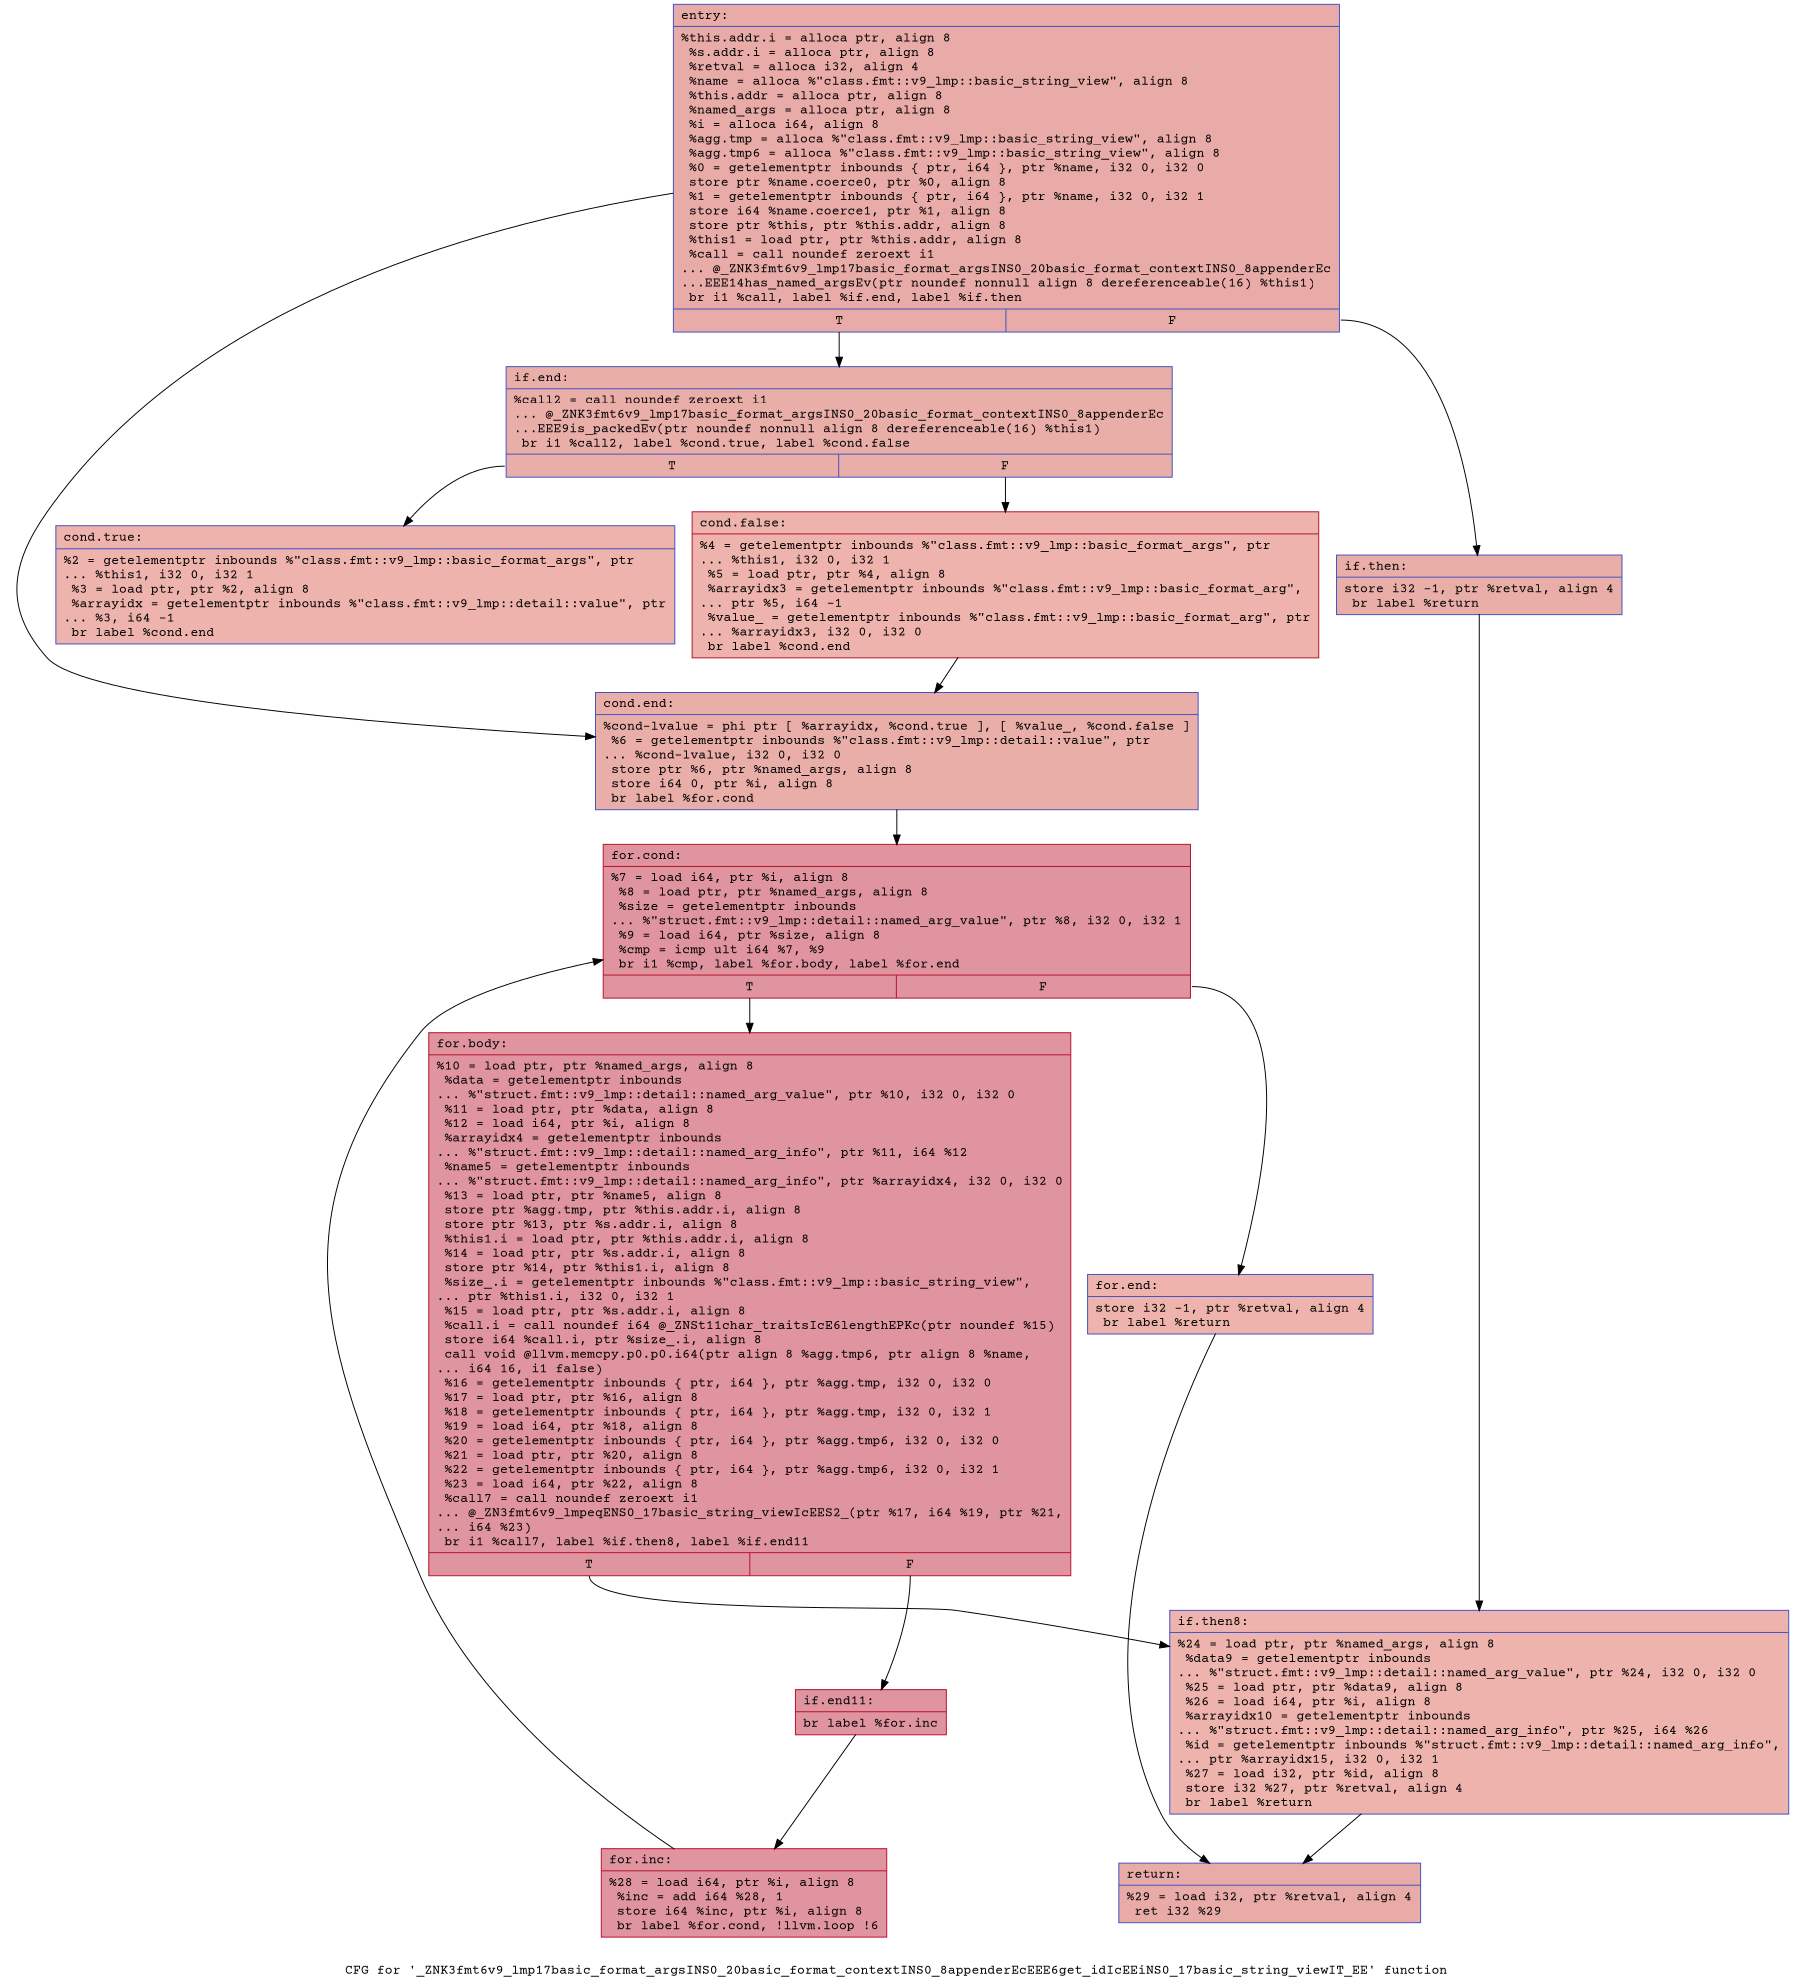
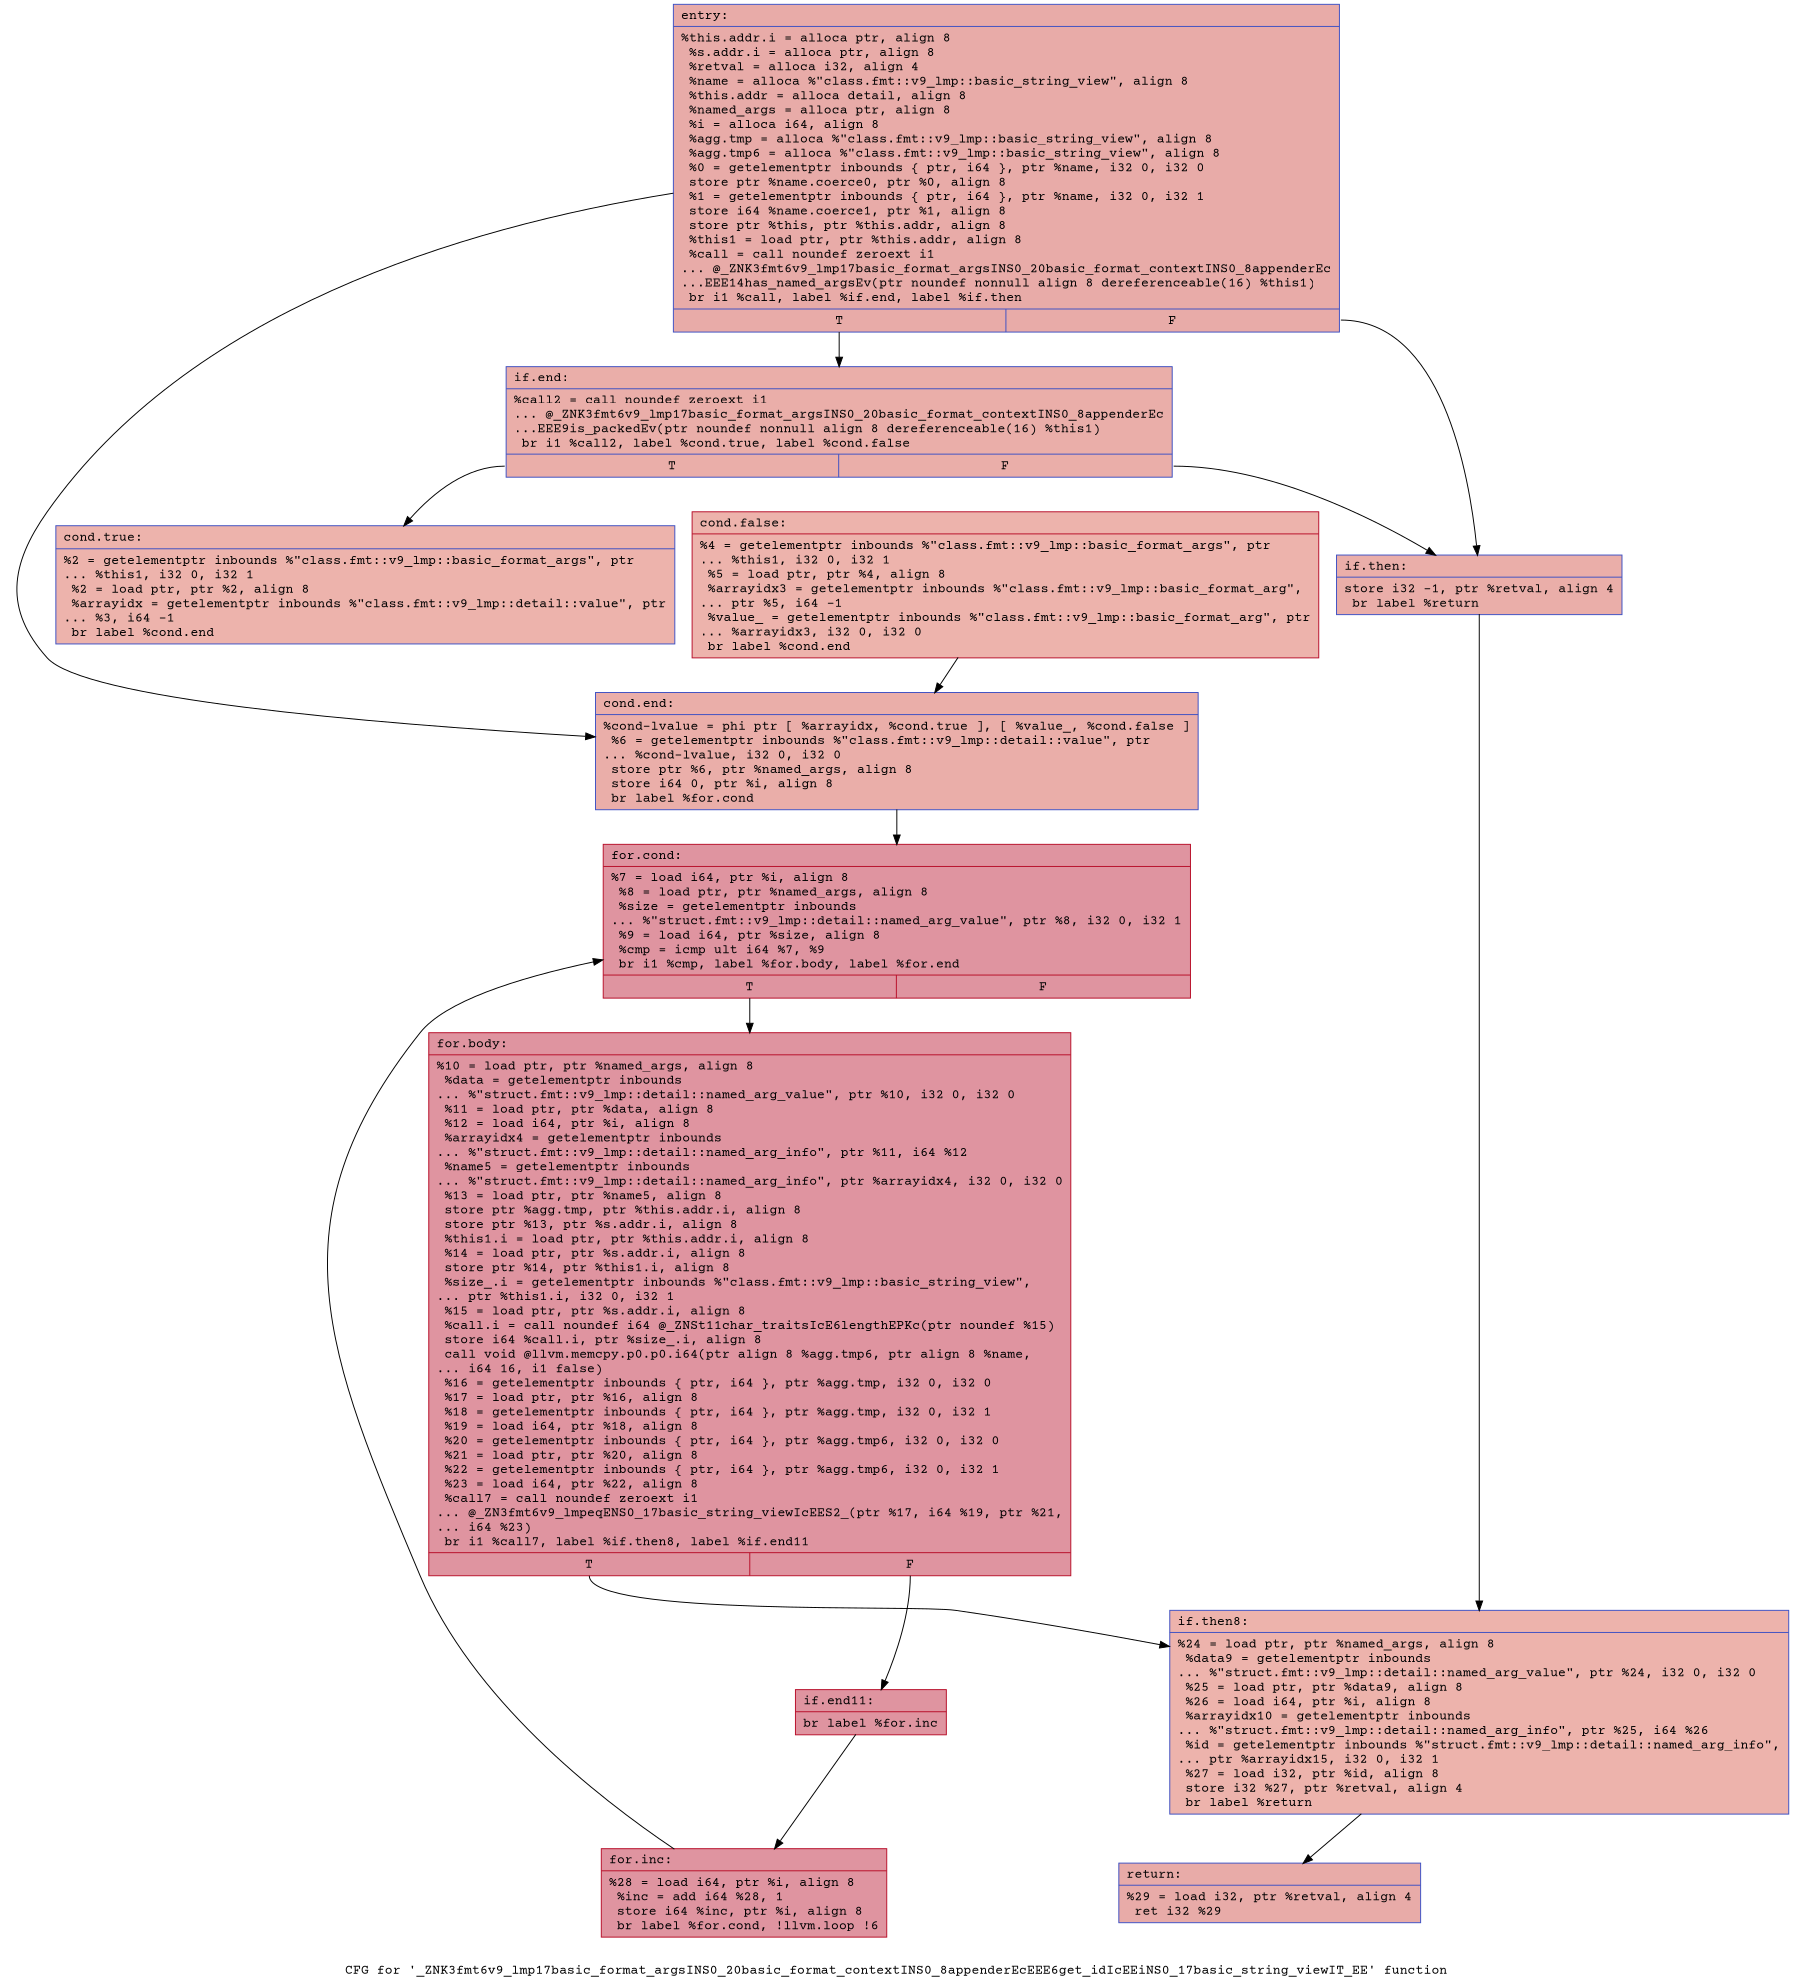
node "entry:": text "%this.addr = alloca ptr, align 8" -> "%this.addr = alloca detail, align 8"
edge "if.end:" -> "cond.false:": now "if.end:" -> "if.then:"
node "cond.true:": text "%3 = load ptr, ptr %2, align 8" -> "%2 = load ptr, ptr %2, align 8"
node "for.end:": removed
